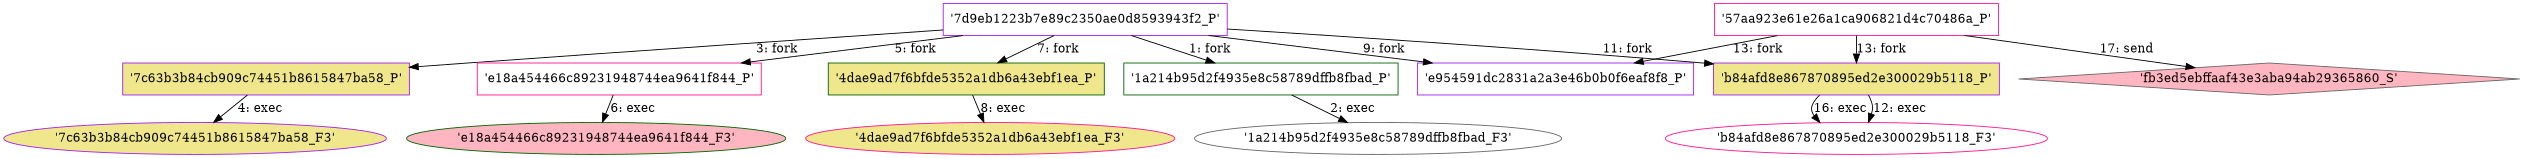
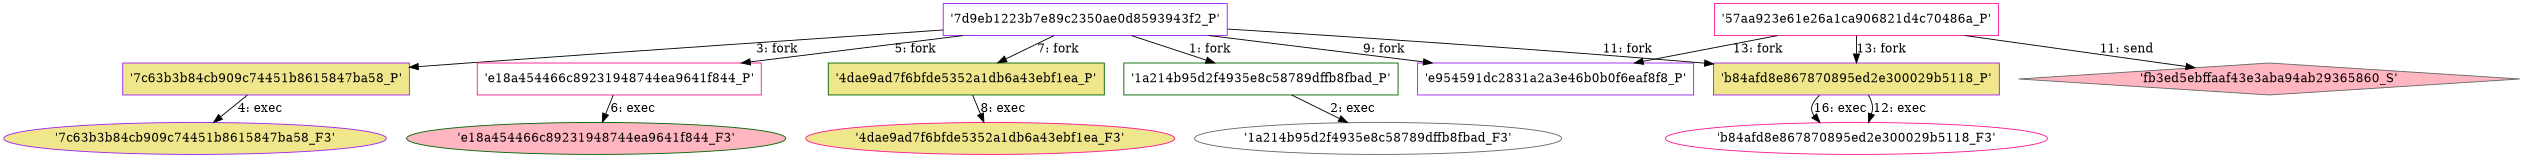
edge "'57aa923e61e26a1ca906821d4c70486a_P'" -> "'fb3ed5ebffaaf43e3aba94ab29365860_S'": label "17: send" -> "11: send"
